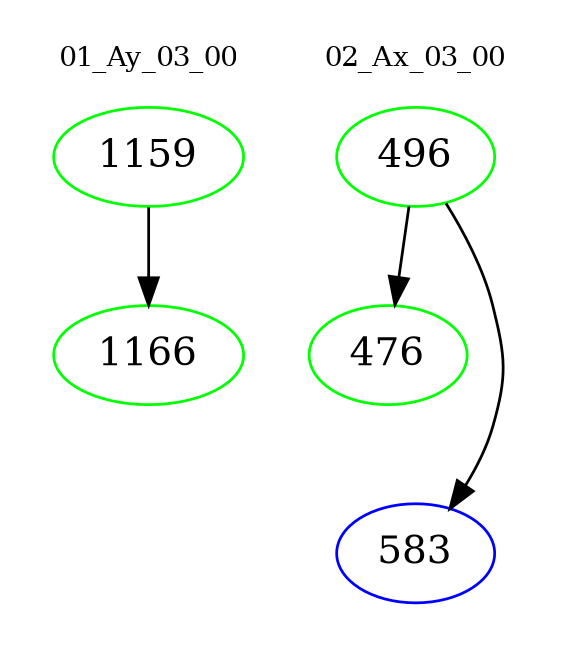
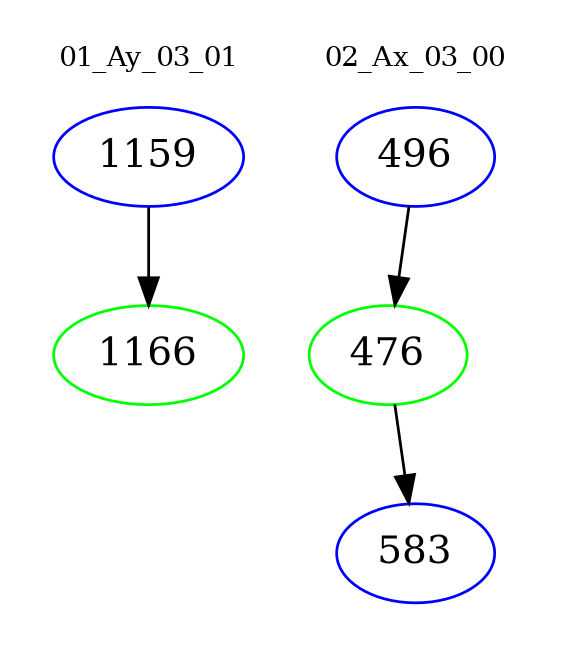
cluster "01_Ay_03_00": label "01_Ay_03_00" -> "01_Ay_03_01"
node "1159": color green -> blue
node "496": color green -> blue
edge "496" -> "583": now "476" -> "583"
